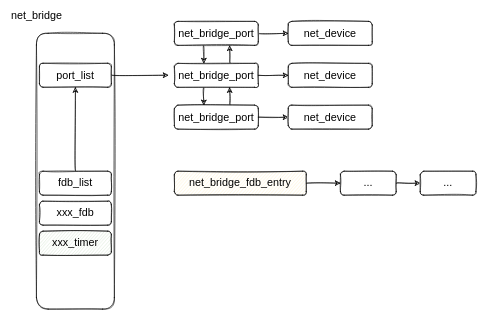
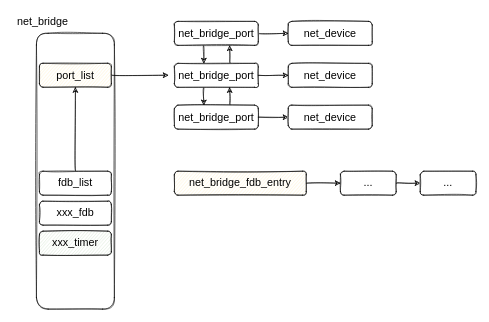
node "net_bridge": moved (36, 15) -> (42, 21)
node "port_list": fillcolor #ffffff -> #fff2cc
